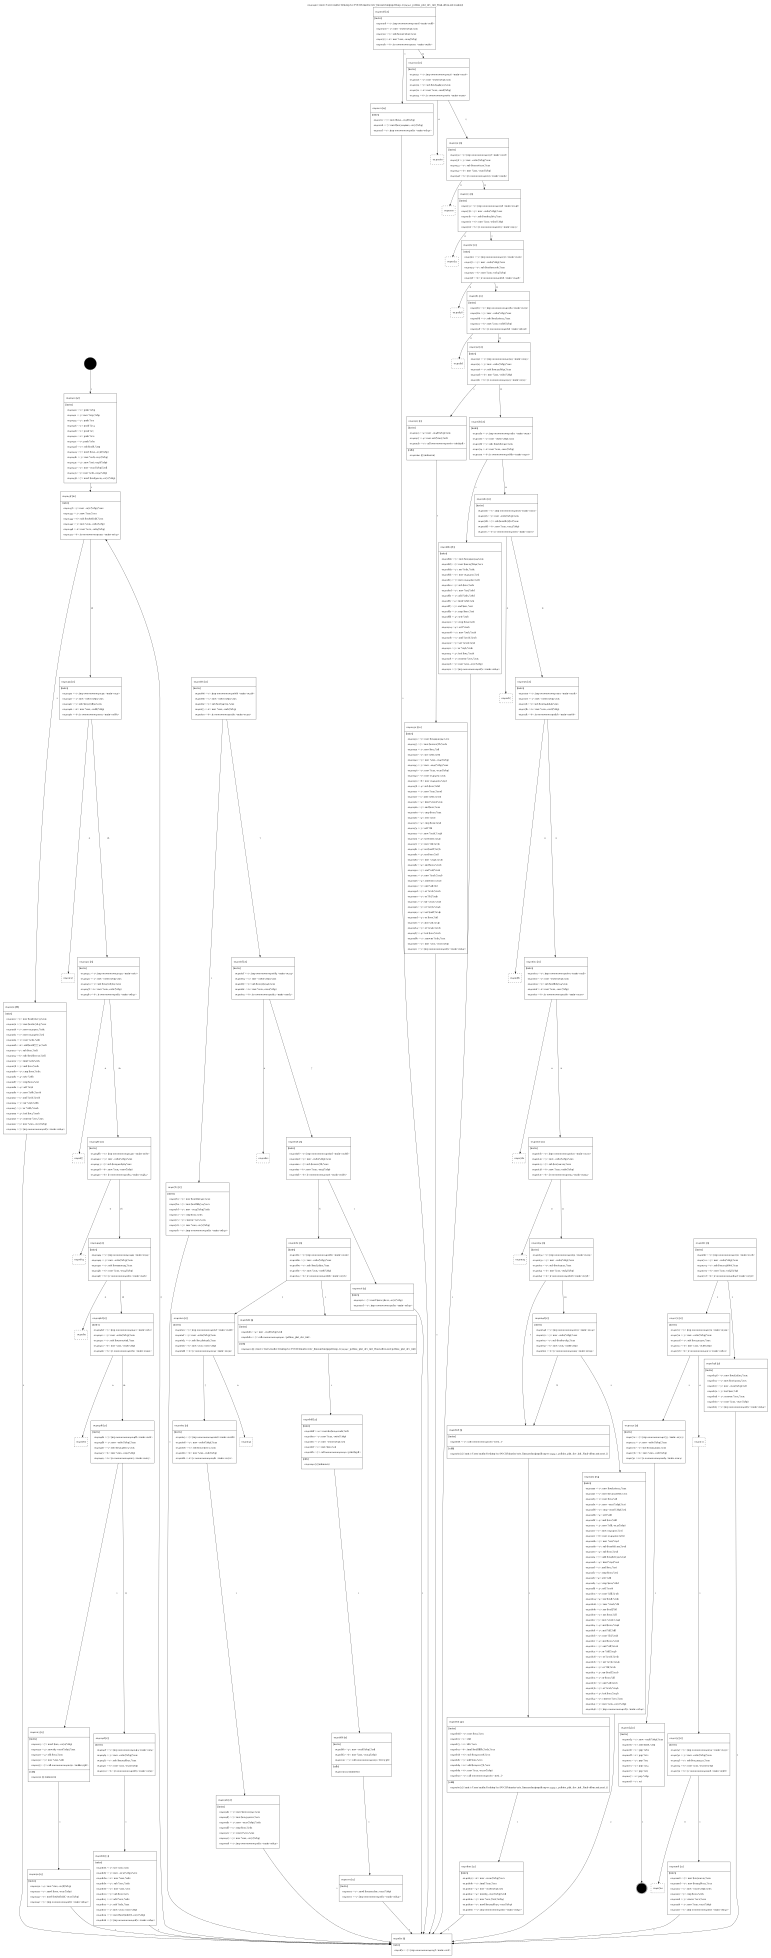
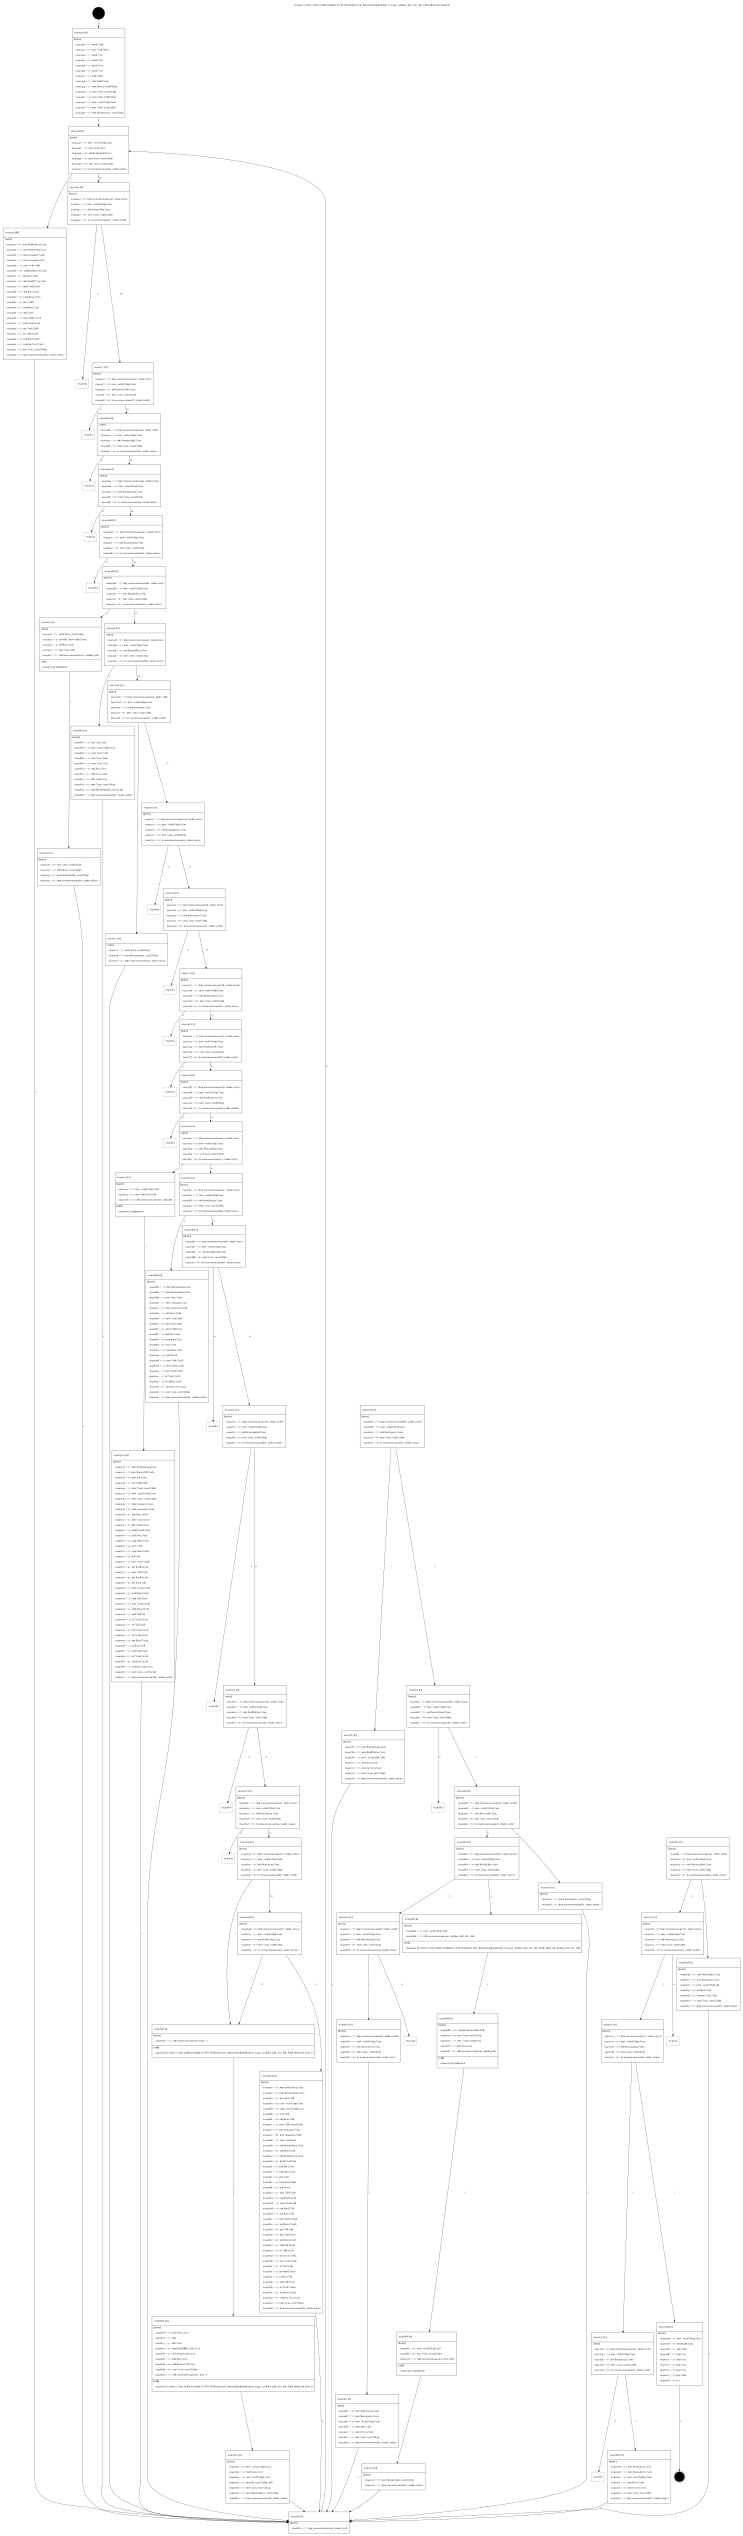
edge "0x4014ef [25]" -> "0x401508 [25]": added, label "14"
edge "0x401c11" -> "0x401747 [25]": now "0x40172e [25]" -> "0x401747 [25]"
